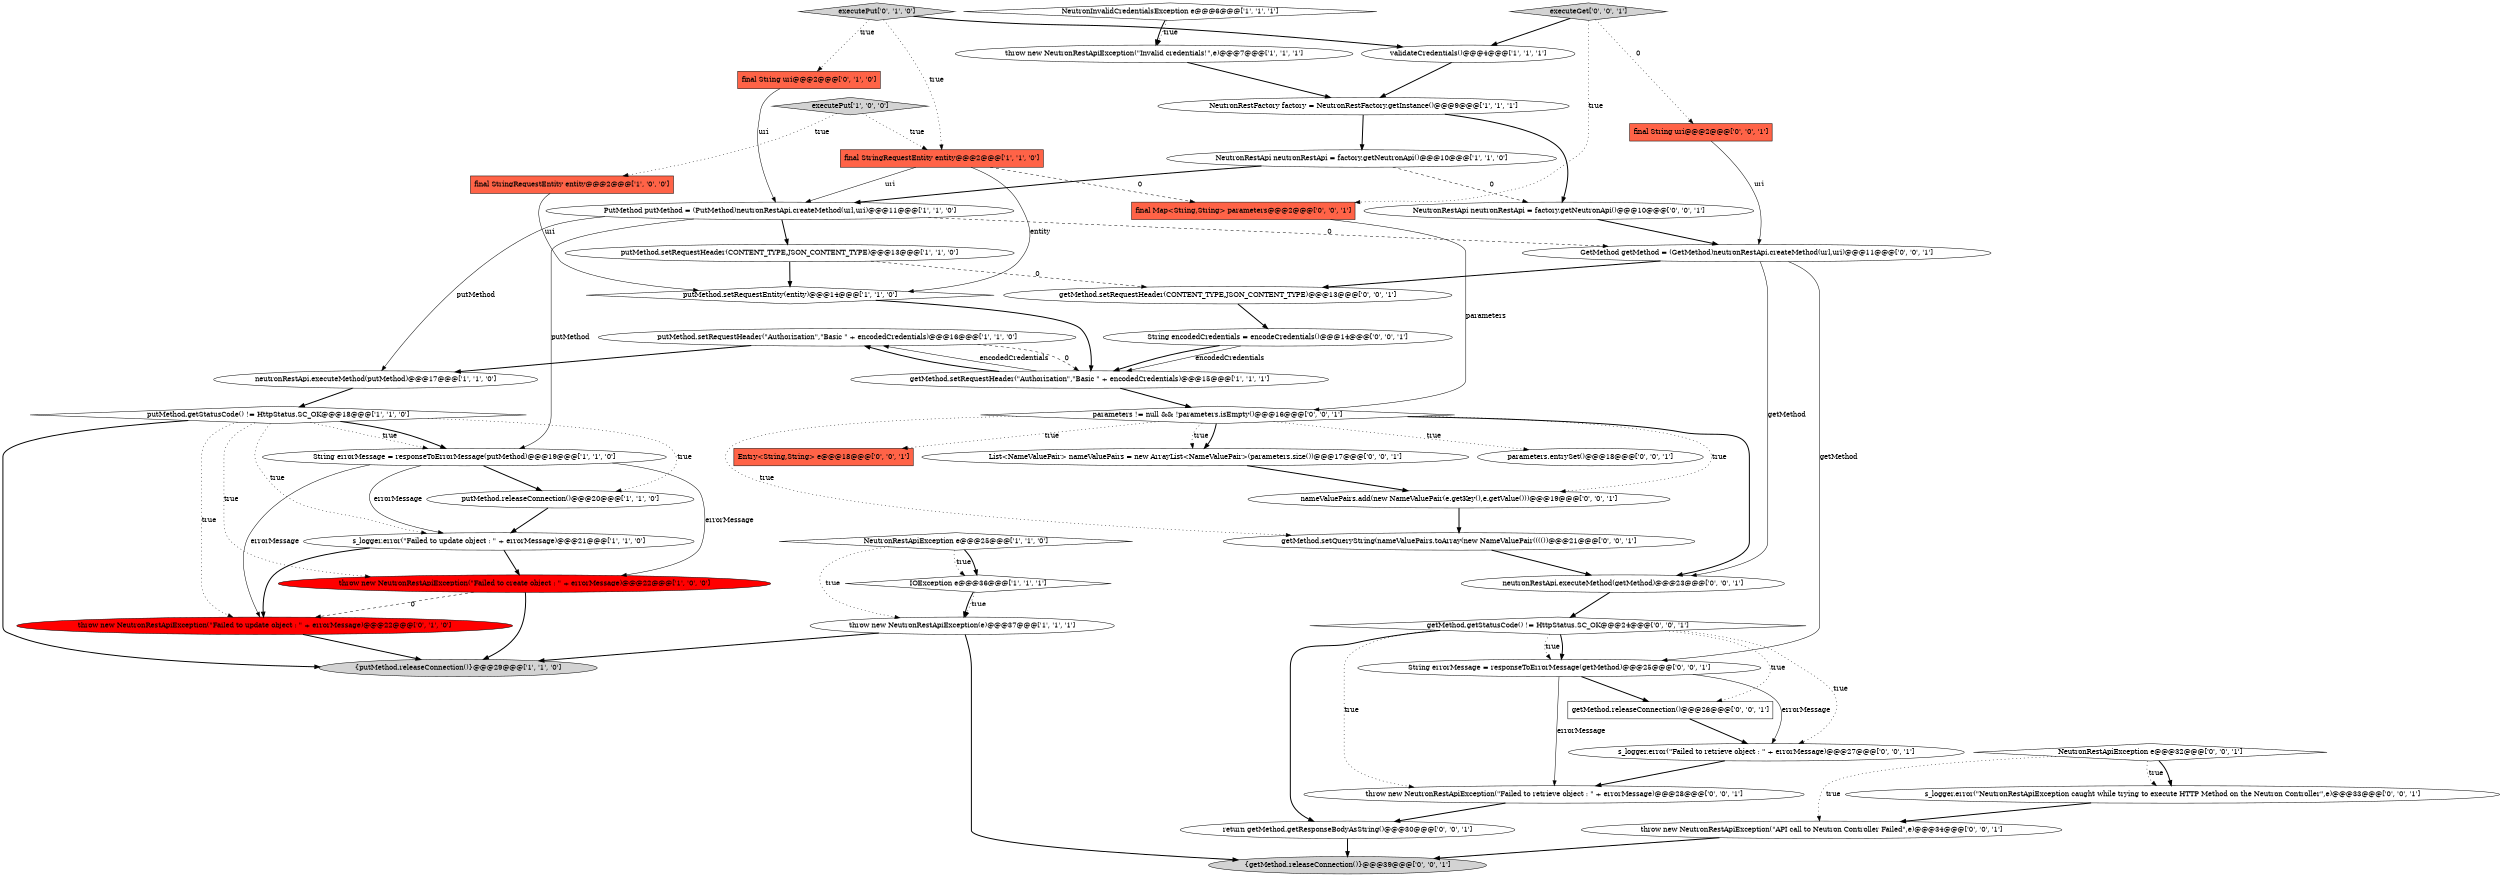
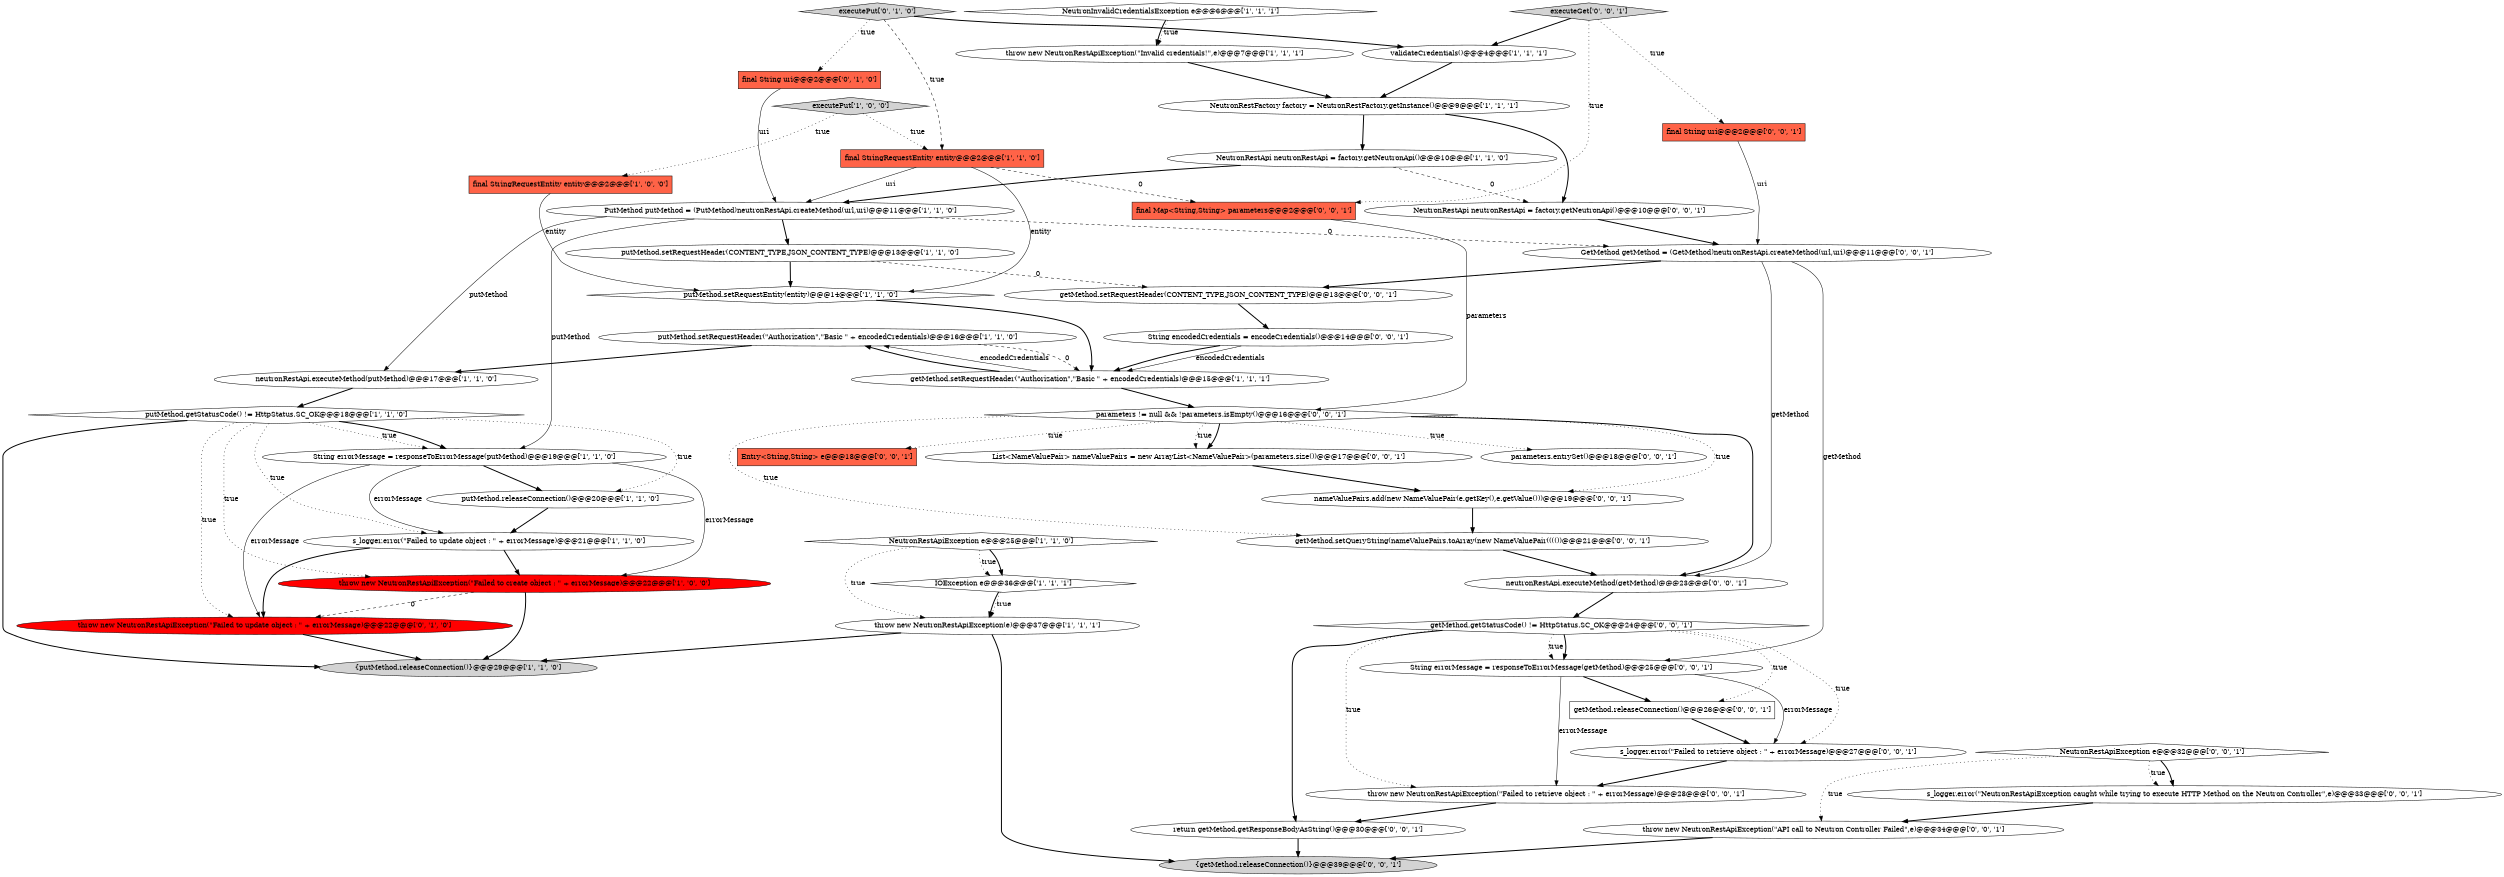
edge "executeGet['0', '0', '1']" -> "final String uri@@@2@@@['0', '0', '1']": label "0" -> "true"
edge "executePut['0', '1', '0']" -> "final StringRequestEntity entity@@@2@@@['1', '1', '0']": style dotted -> dashed
edge "final StringRequestEntity entity@@@2@@@['1', '0', '0']" -> "putMethod.setRequestEntity(entity)@@@14@@@['1', '1', '0']": label "uri" -> "entity"
